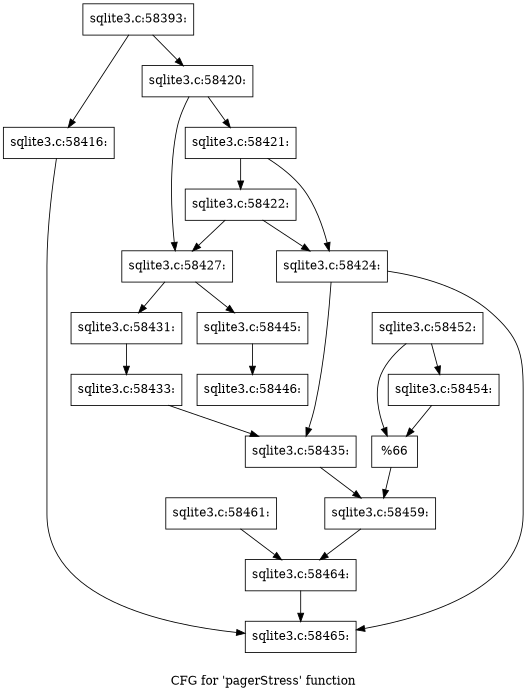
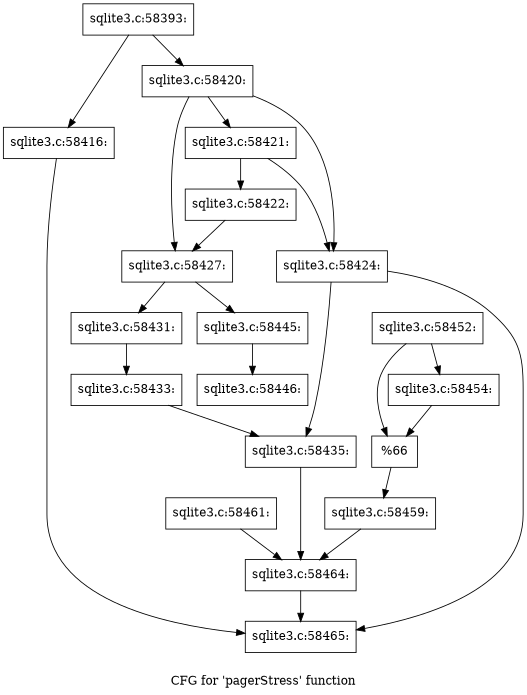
edge "sqlite3.c:58422:" -> "sqlite3.c:58424:": now "sqlite3.c:58420:" -> "sqlite3.c:58424:"
edge "sqlite3.c:58435:" -> "sqlite3.c:58459:": now "sqlite3.c:58435:" -> "sqlite3.c:58464:"
